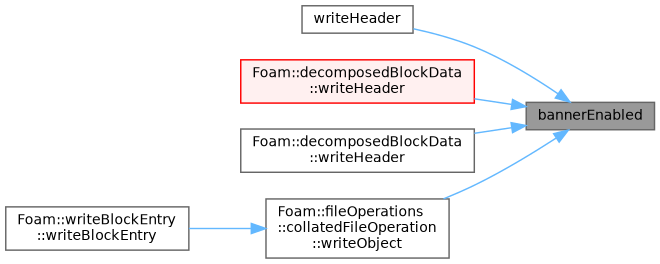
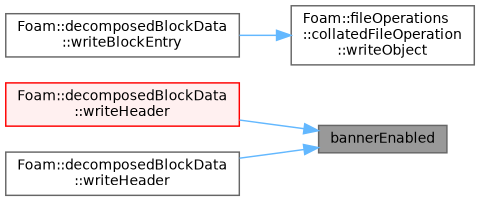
node "writeHeader": removed
edge "Foam::fileOperations ::collatedFileOperation ::writeObject" -> "bannerEnabled": removed
node "Foam::writeBlockEntry ::writeBlockEntry": label "Foam::writeBlockEntry ::writeBlockEntry" -> "Foam::decomposedBlockData ::writeBlockEntry"
